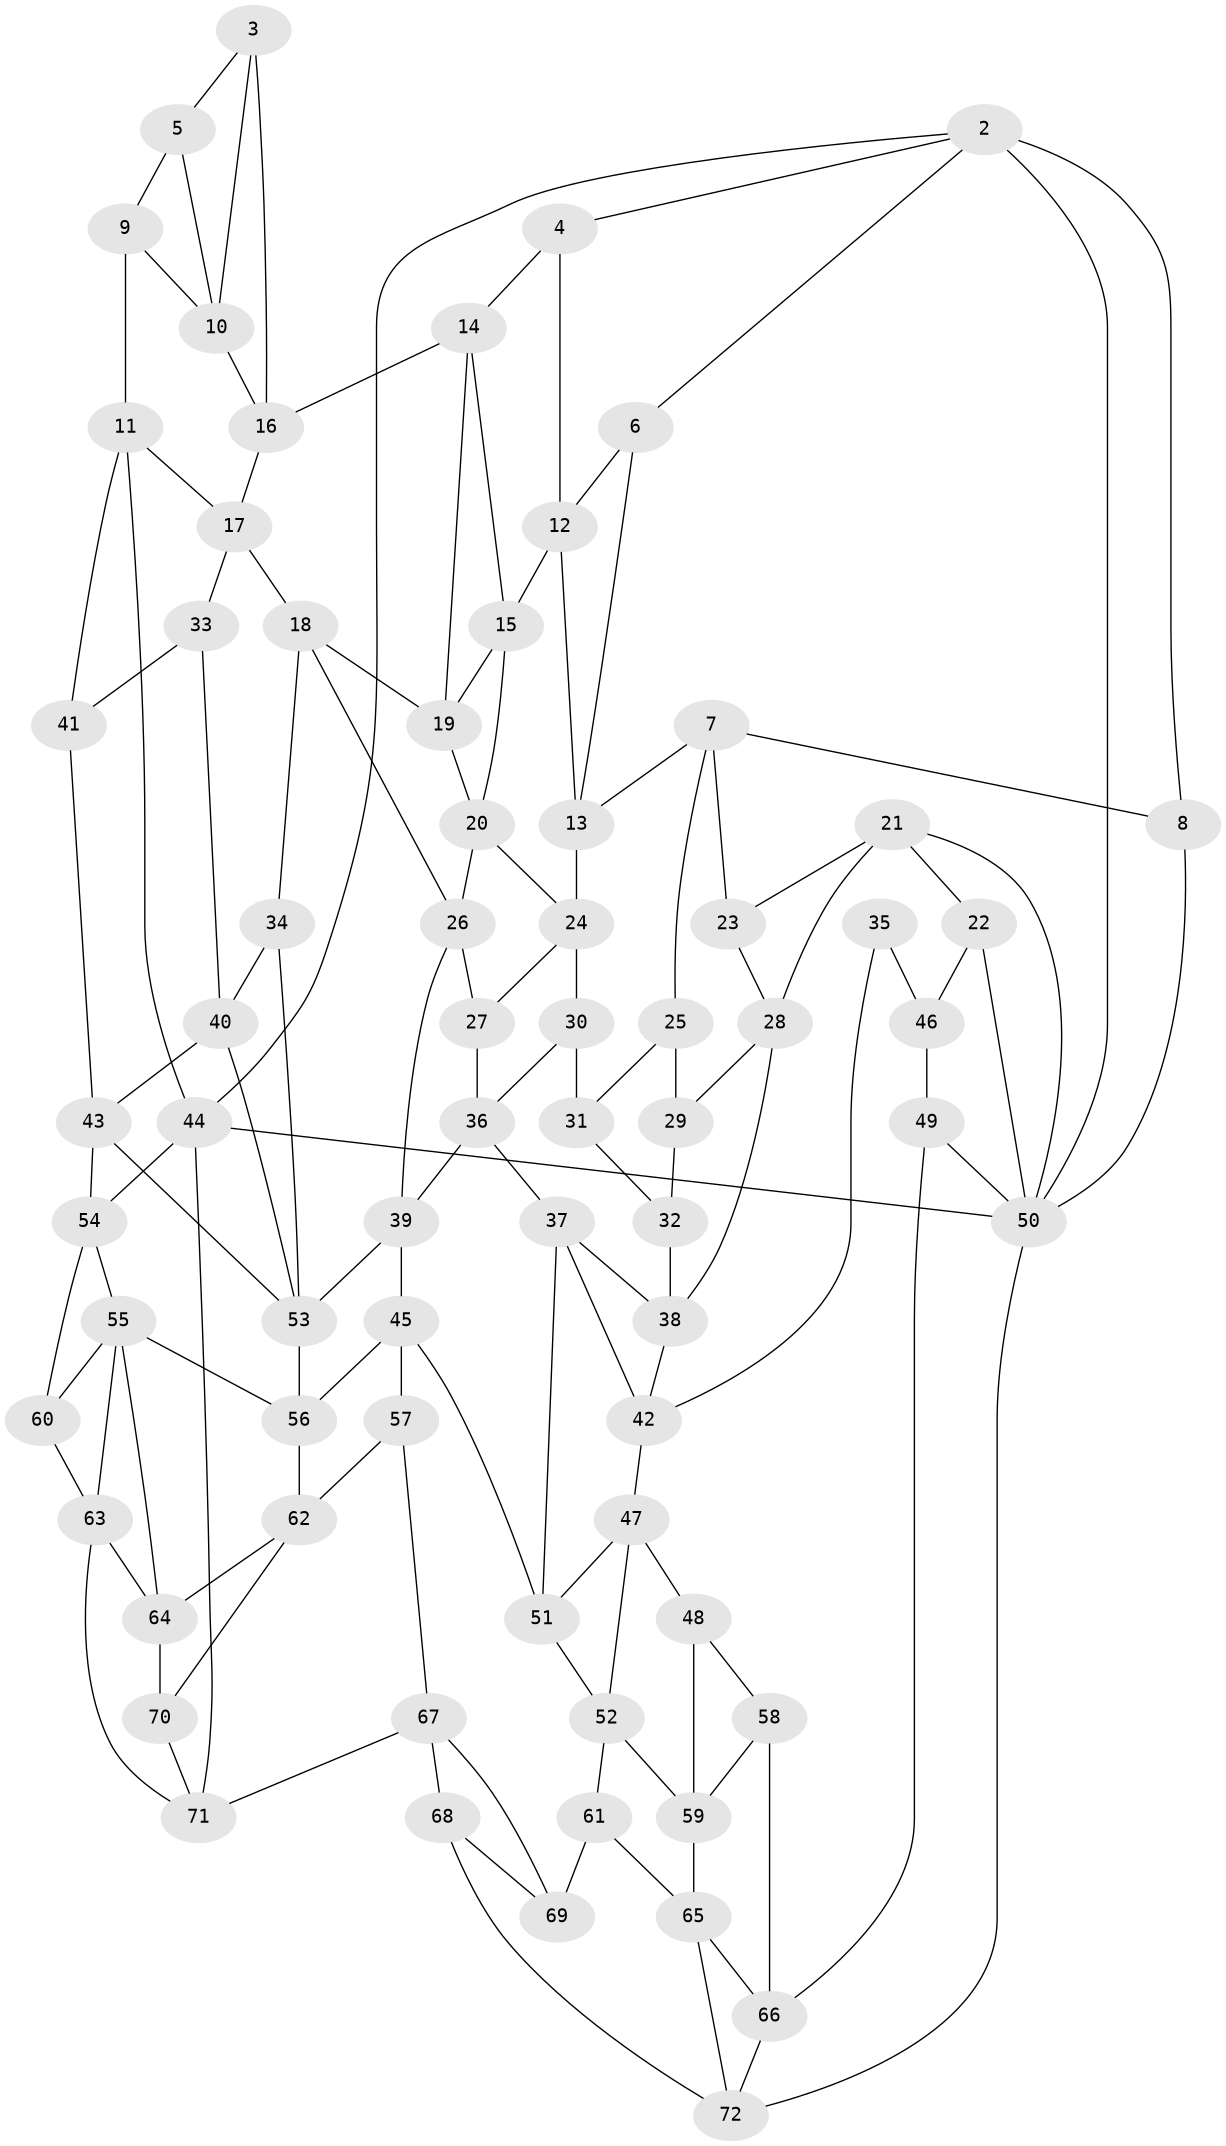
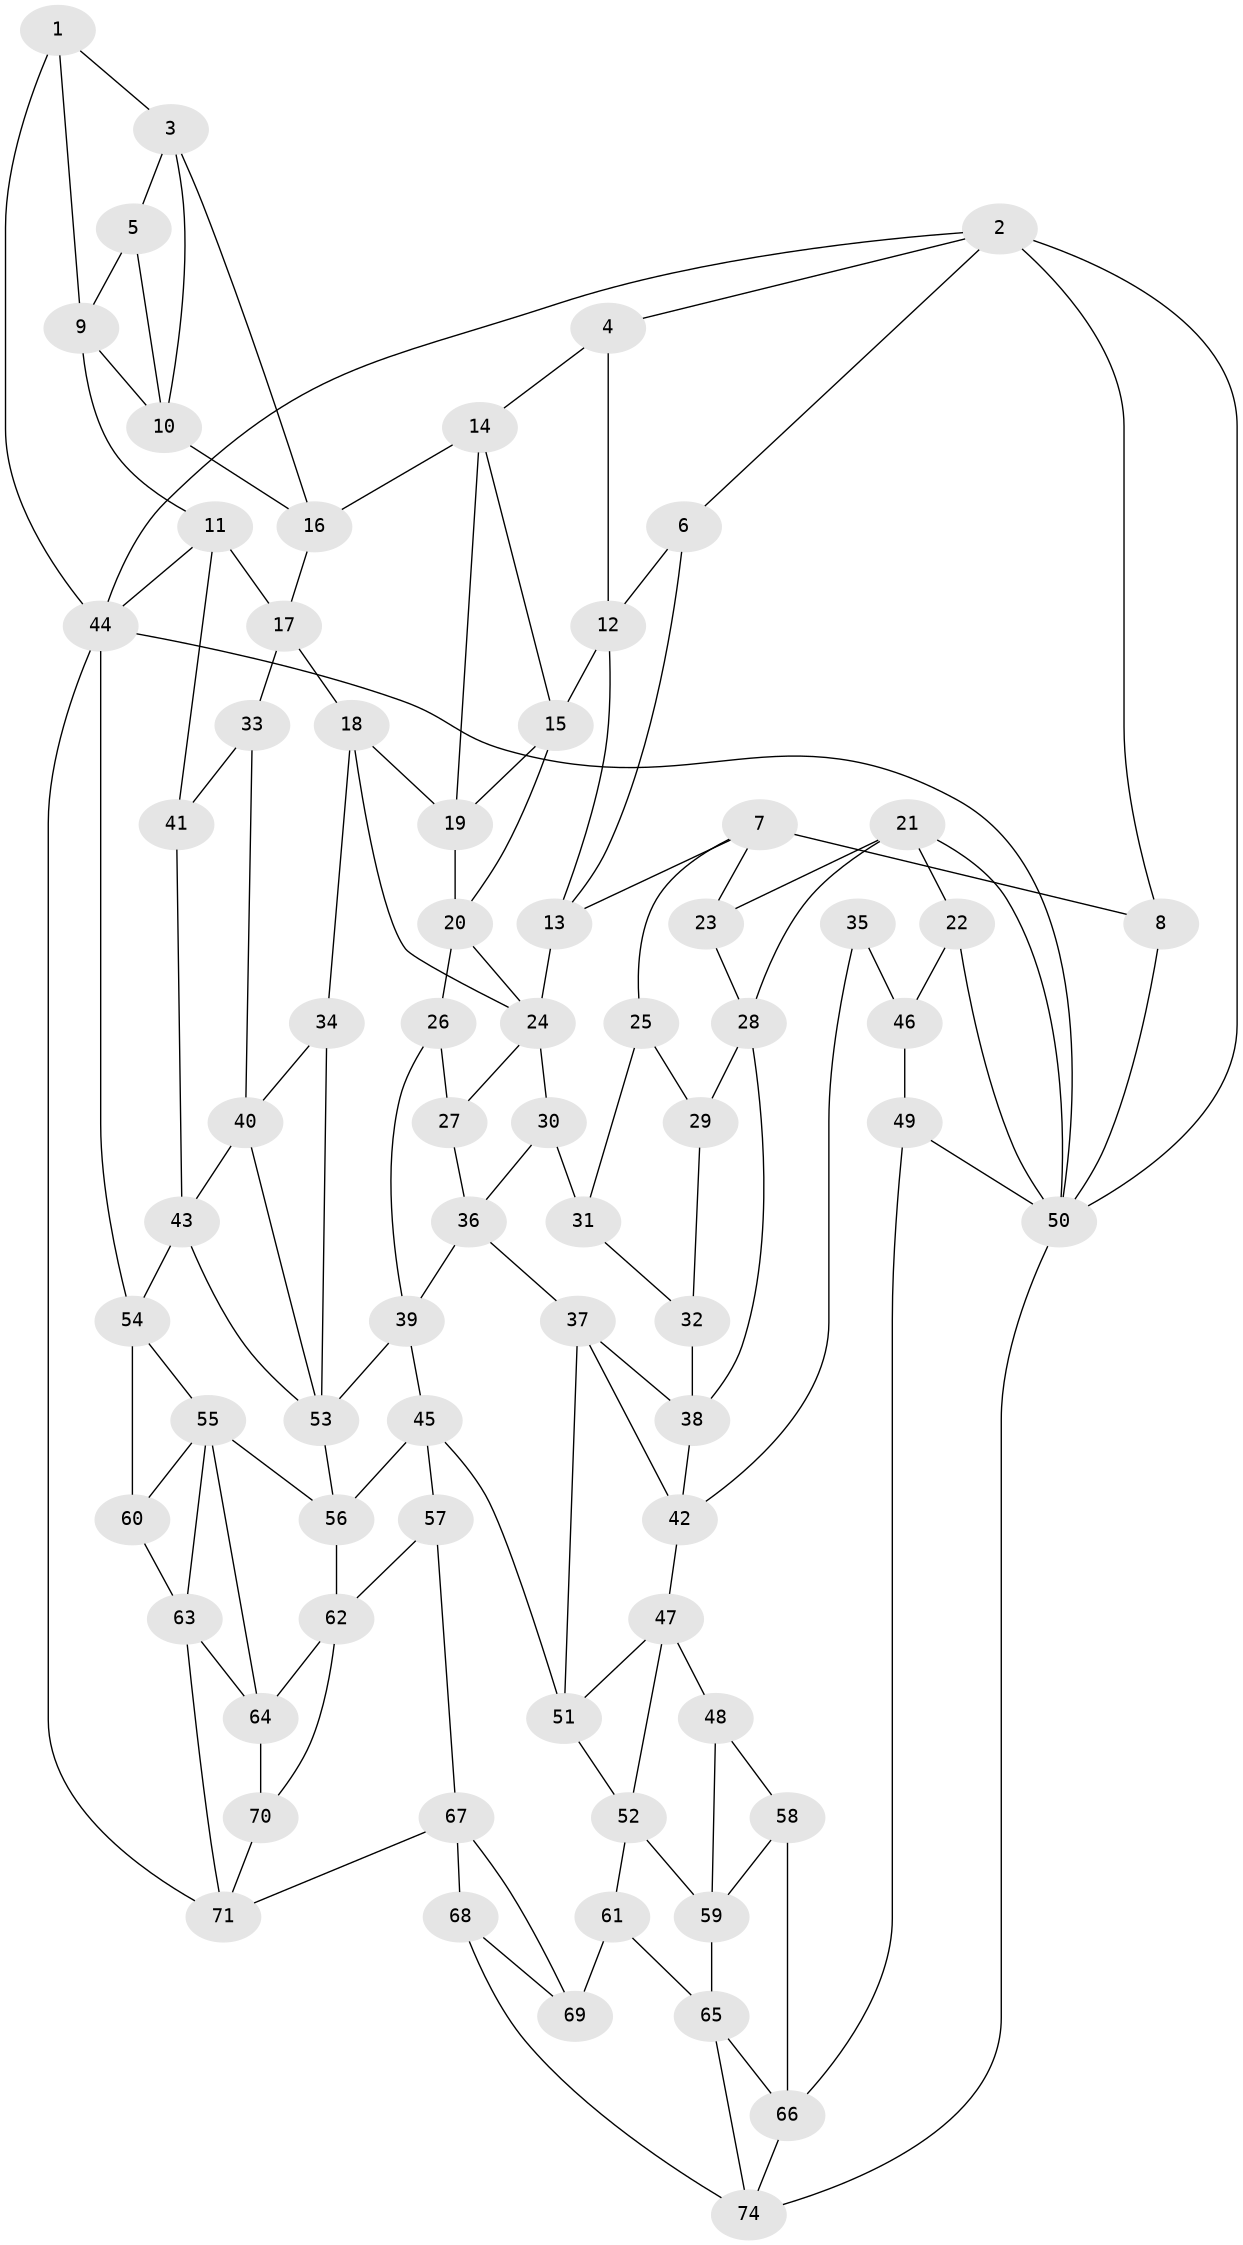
node "1": added
edge "18" -- "26": now "18" -- "24"
node "72": label "72" -> "74"
